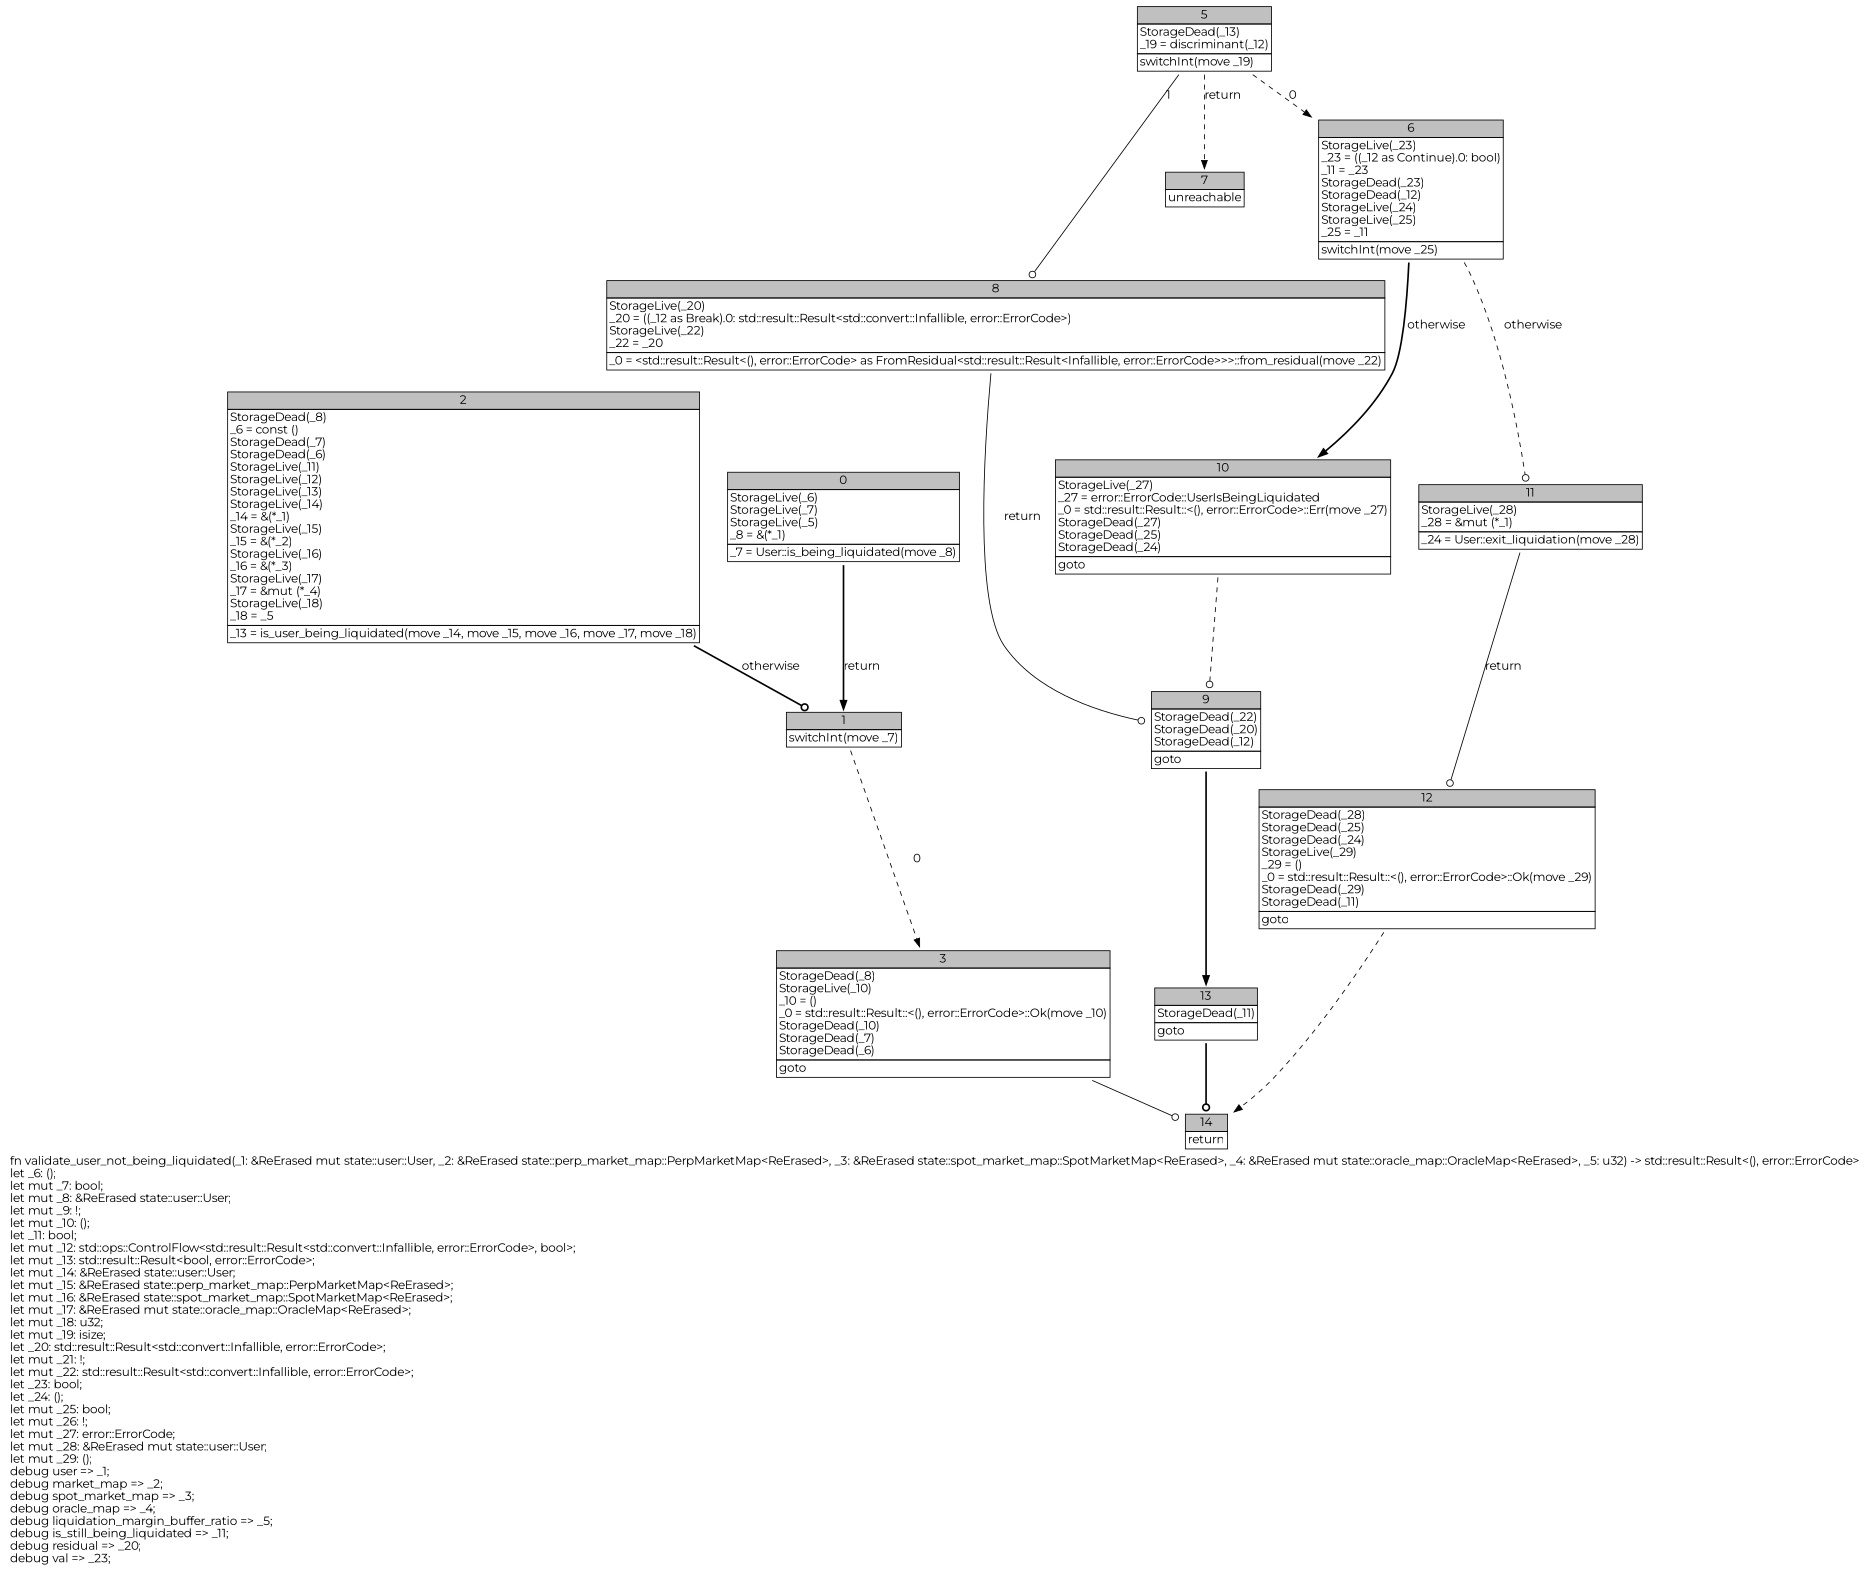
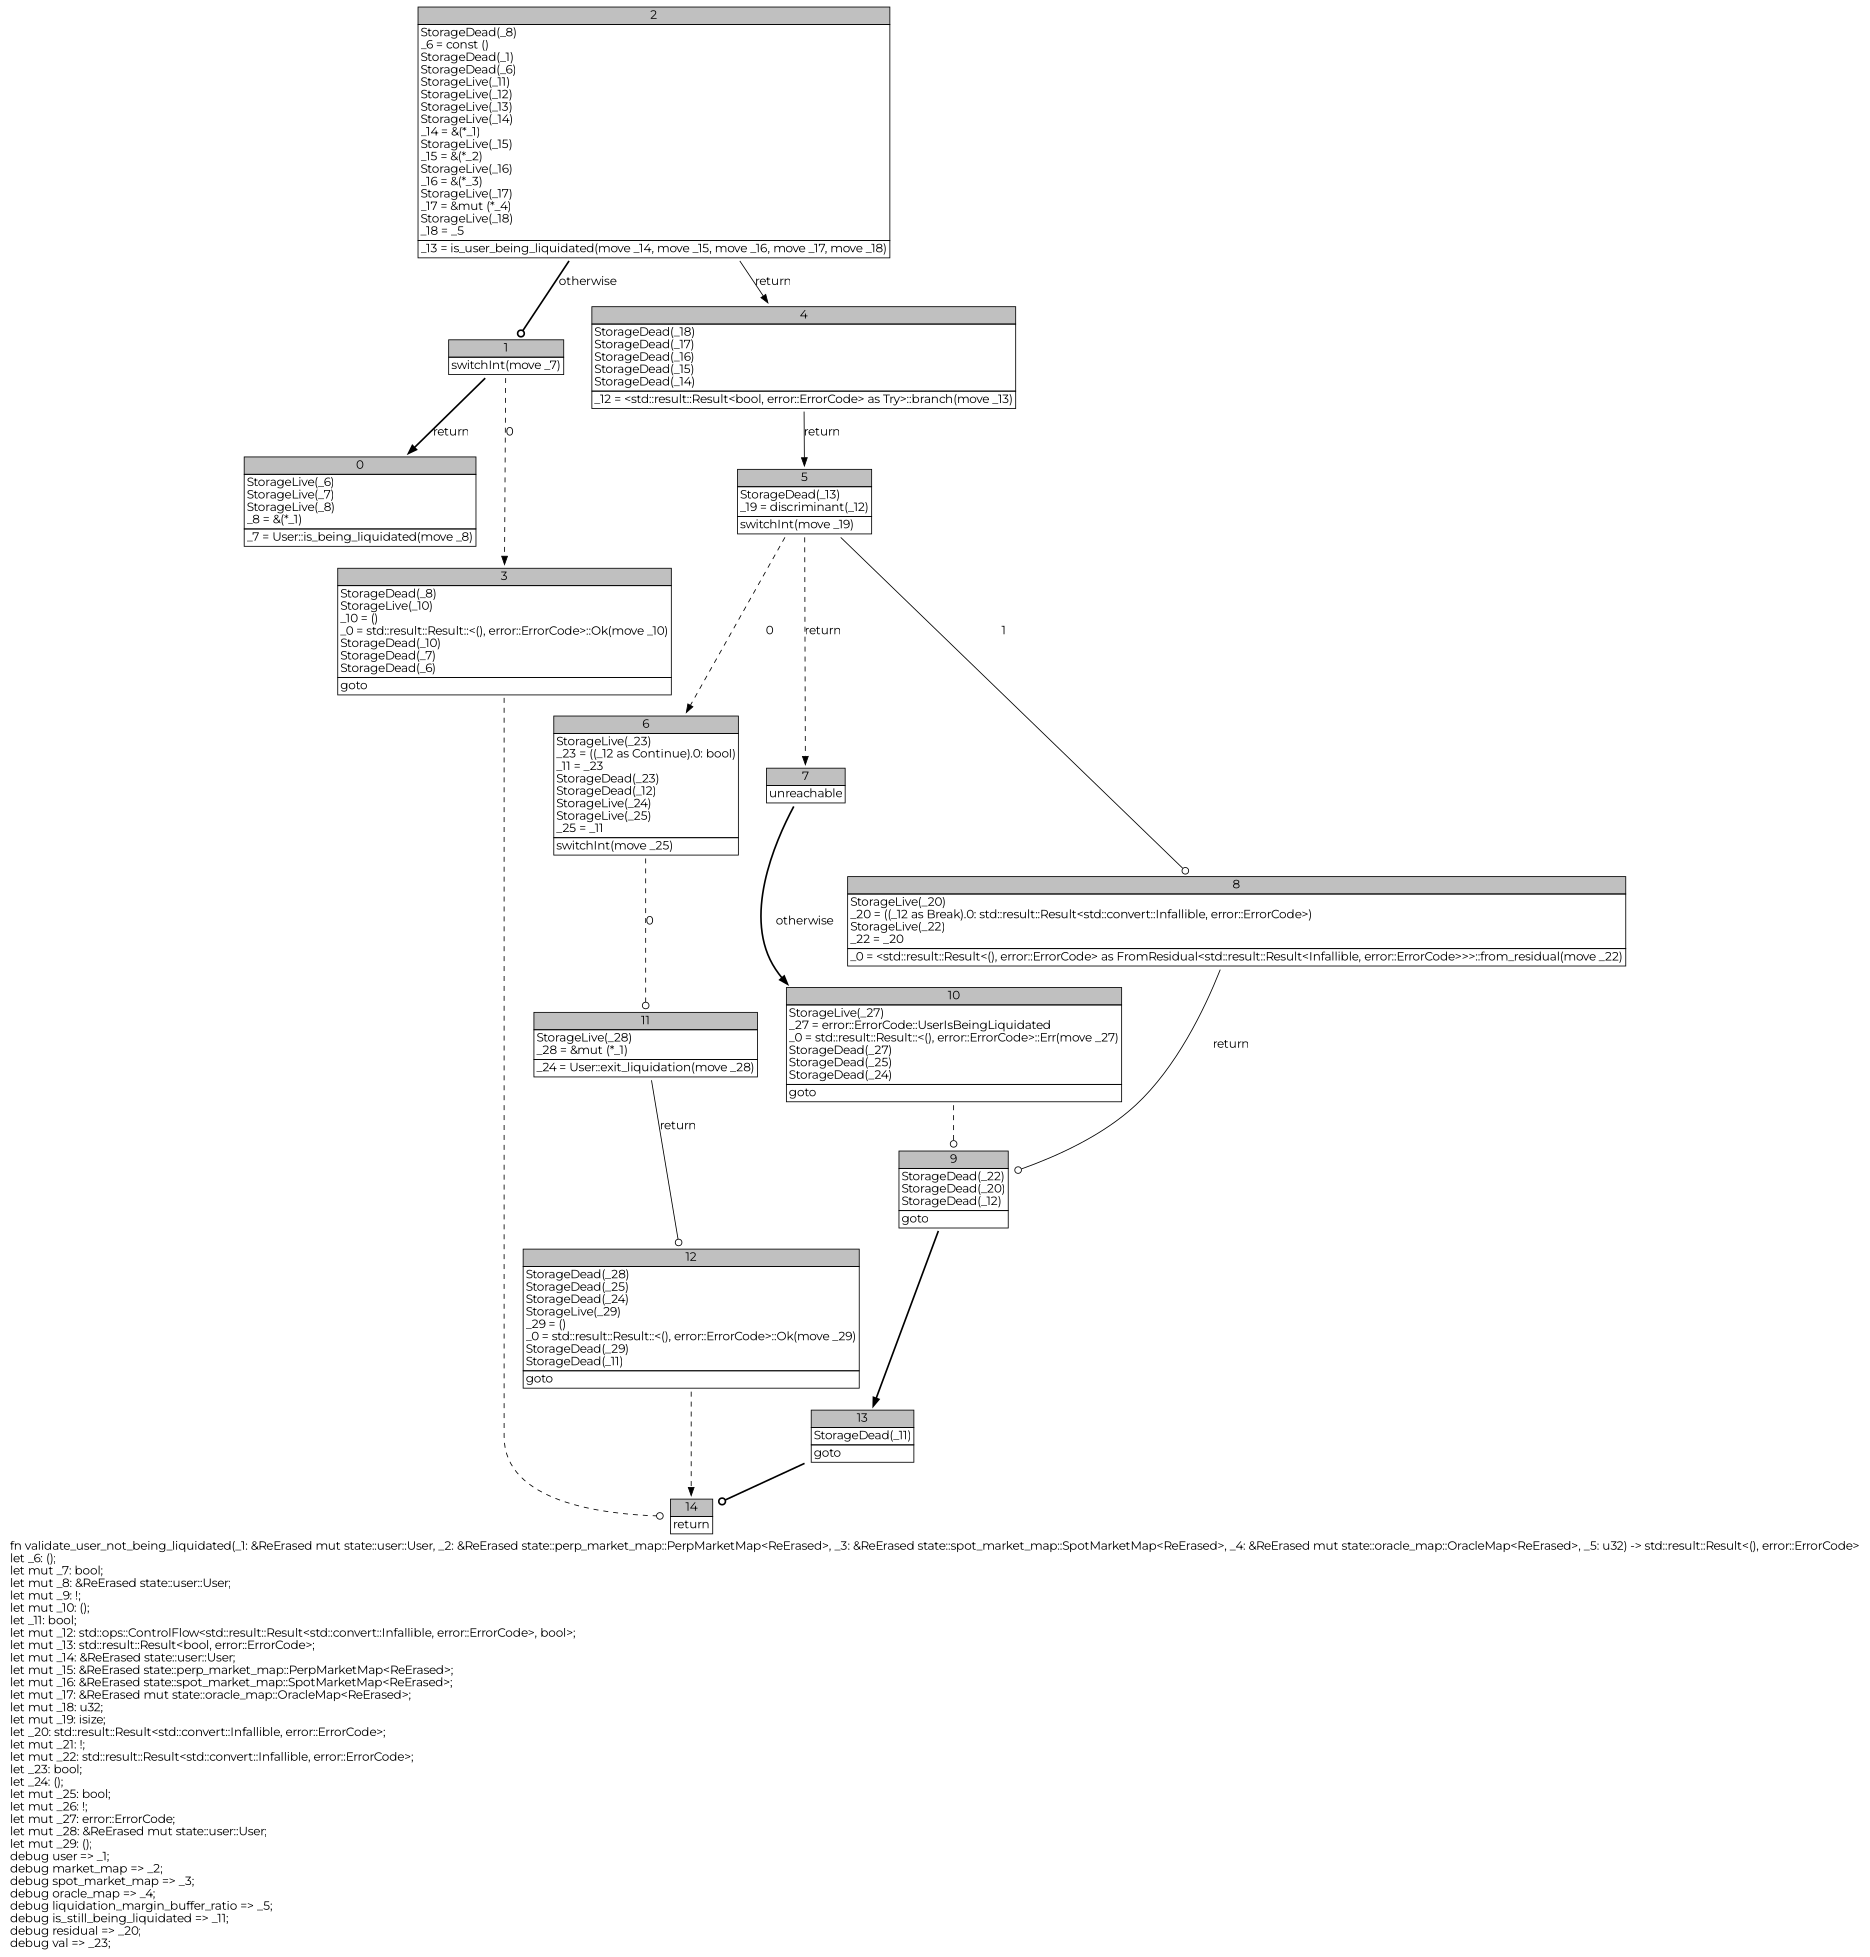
edge "6" -> "11": label "otherwise" -> "0"
node "4": added
edge "6" -> "10": now "7" -> "10"
node "2": text "StorageDead(_7)" -> "StorageDead(_1)"
node "0": text "StorageLive(_5)" -> "StorageLive(_8)"
edge "0" -> "1": reversed
edge "3" -> "14": style solid -> dashed
